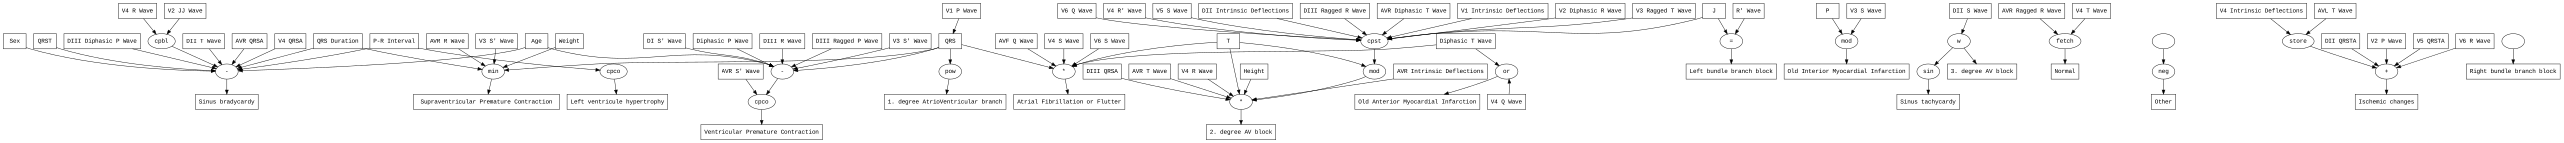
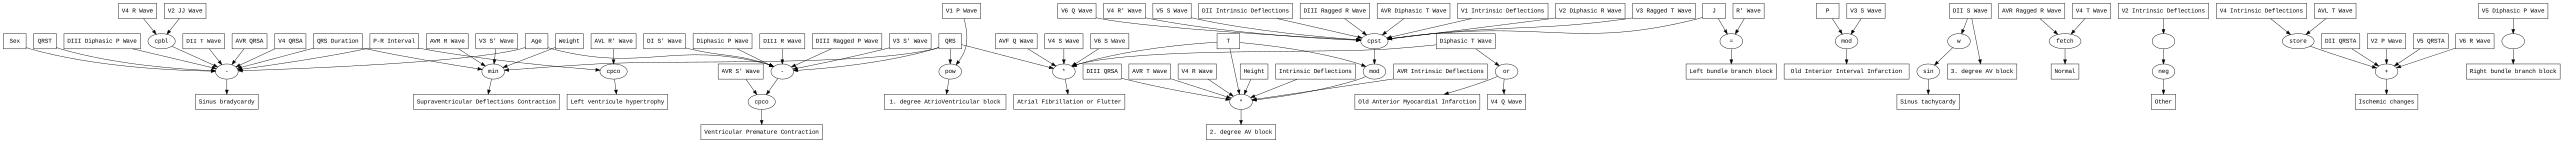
node "V2 Intrinsic Deflections": added
node "V5 Diphasic P Wave": added
edge "V1 P Wave" -> "QRS": now "V1 P Wave" -> "pow"
node "AVL R' Wave": added
edge "w" -> "3. degree AV block": now "DII S Wave" -> "3. degree AV block"
node "Intrinsic Deflections": added
node "Old Interior Myocardial Infarction": label "Old Interior Myocardial Infarction" -> "Old Interior Interval Infarction"
edge "V4 Q Wave" -> "or": reversed
node "Supraventricular Premature Contraction": label "Supraventricular Premature Contraction" -> "Supraventricular Deflections Contraction"
node "1. degree AtrioVentricular branch": label "1. degree AtrioVentricular branch" -> "1. degree AtrioVentricular block"
